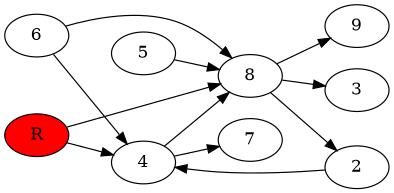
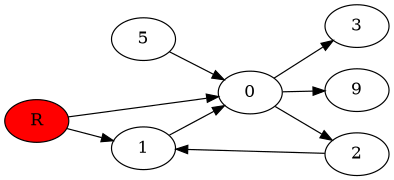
node "6": removed
node "8": label "8" -> "0"
node "7": removed
node "4": label "4" -> "1"
